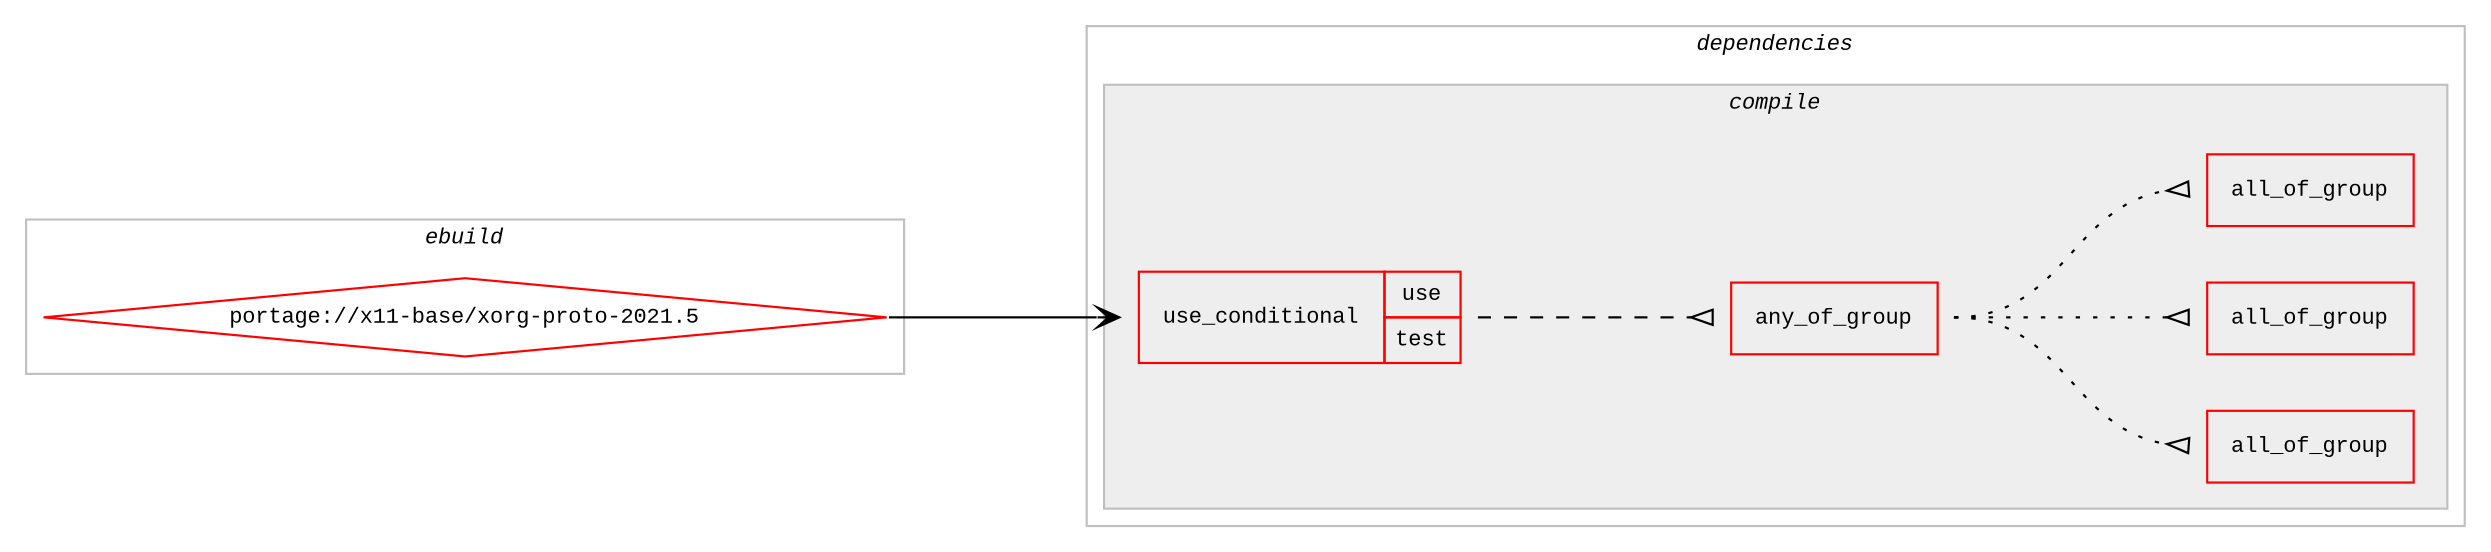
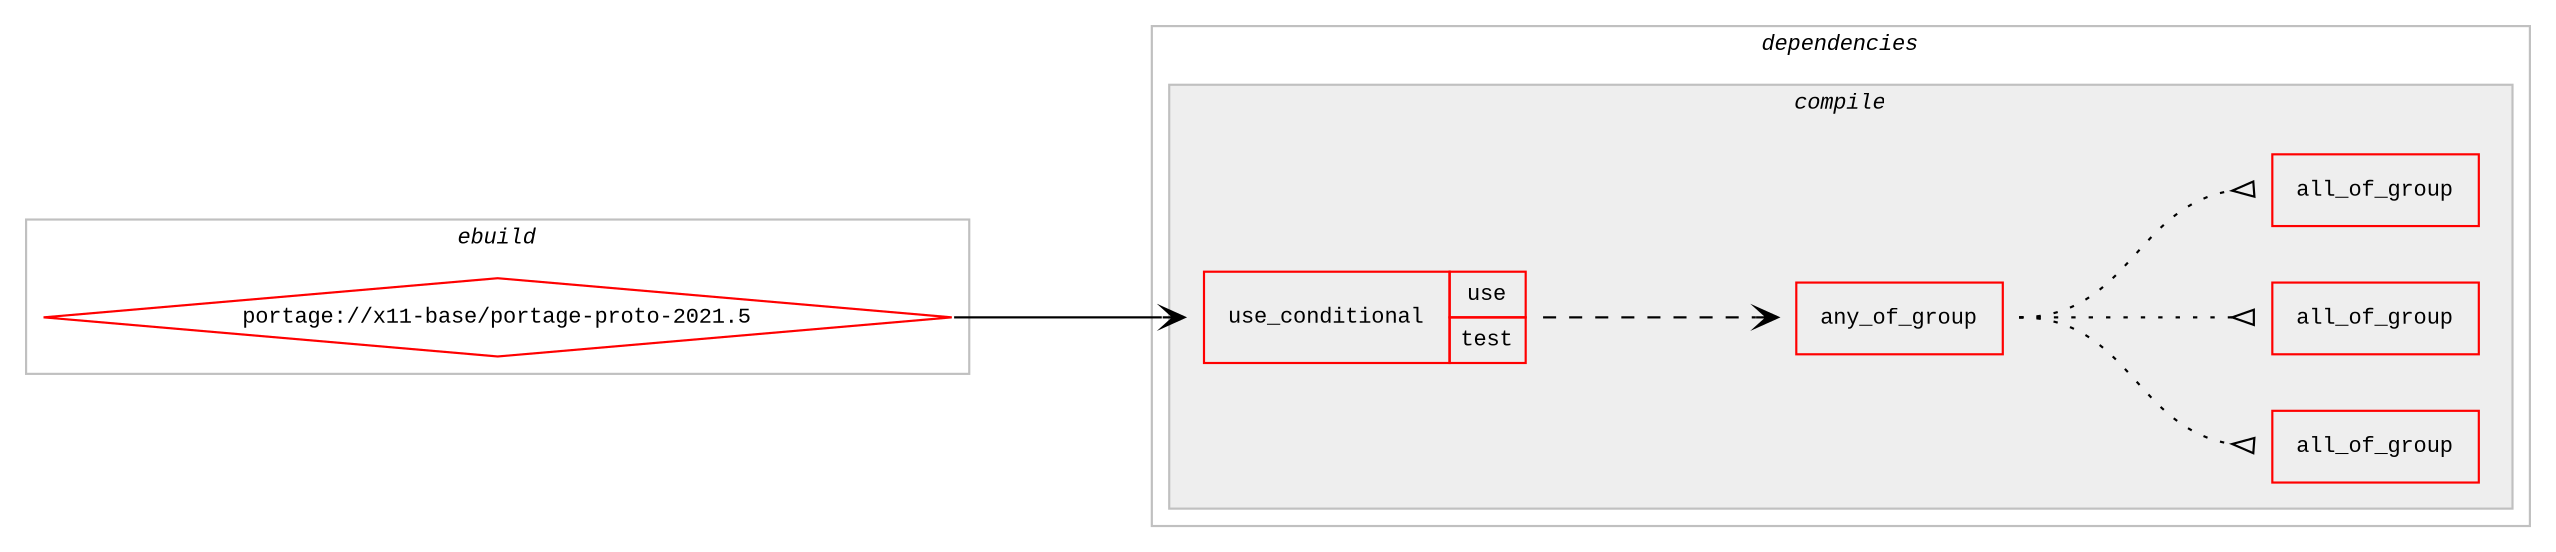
node "portage://x11-base/xorg-proto-2021.5": label "portage://x11-base/xorg-proto-2021.5" -> "portage://x11-base/portage-proto-2021.5"
edge "use_conditional" -> "any_of_group": arrowhead oinv -> vee
